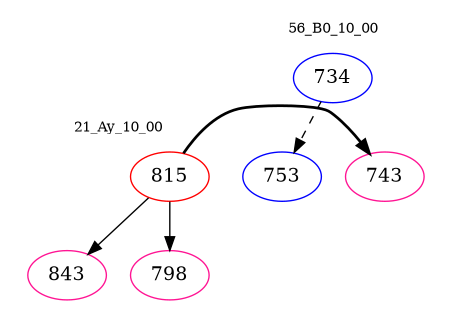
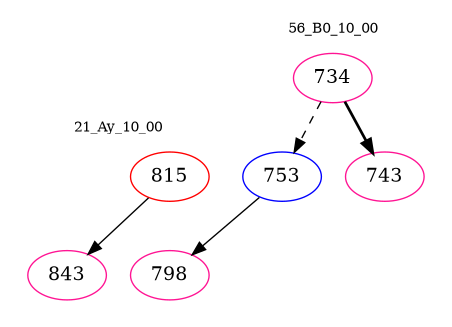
node "734": color blue -> deeppink
edge "815" -> "743": now "734" -> "743"
edge "815" -> "798": now "753" -> "798"
